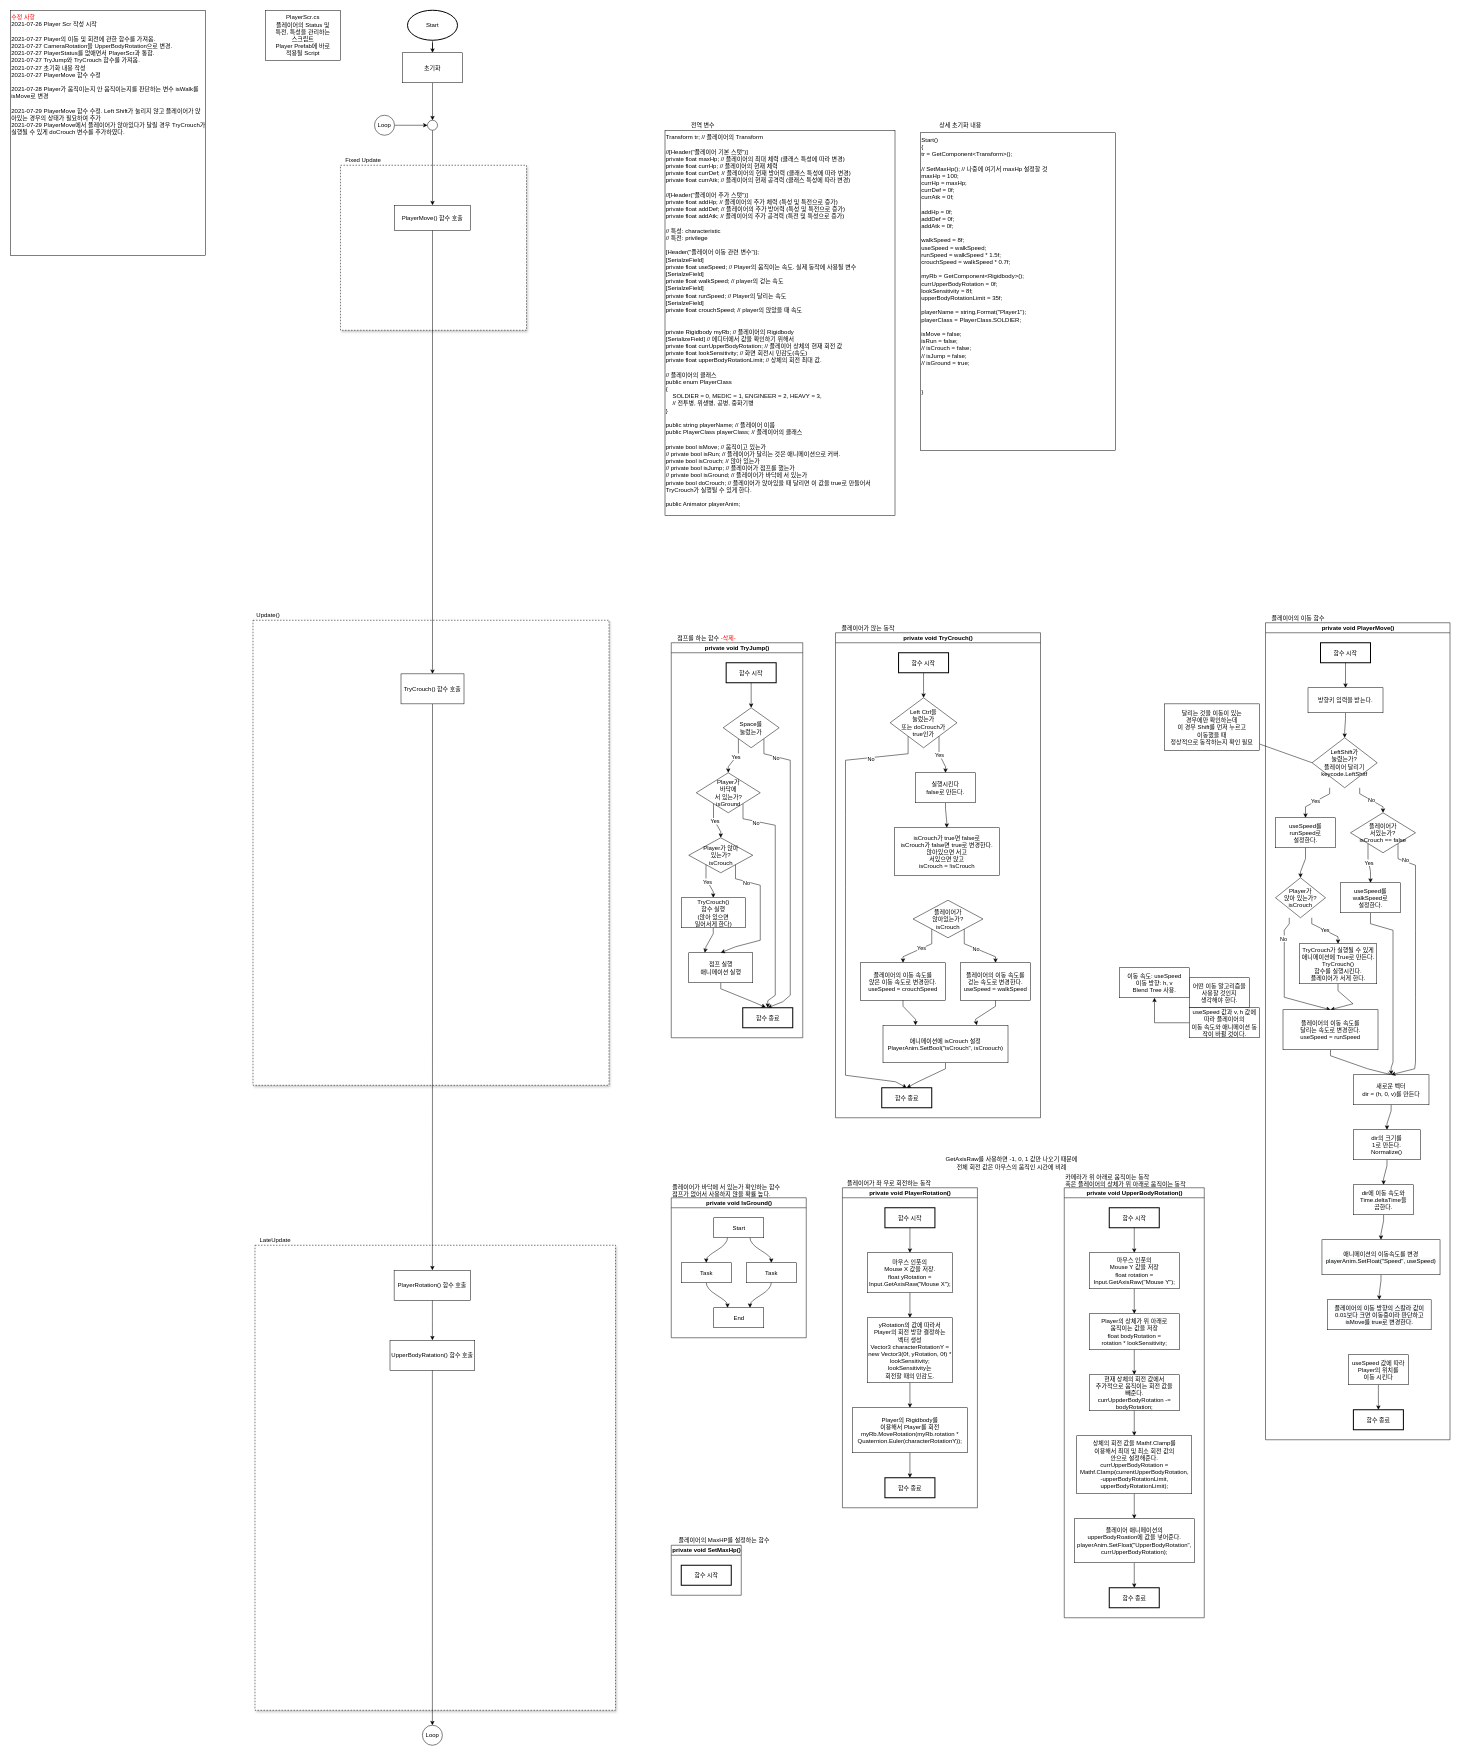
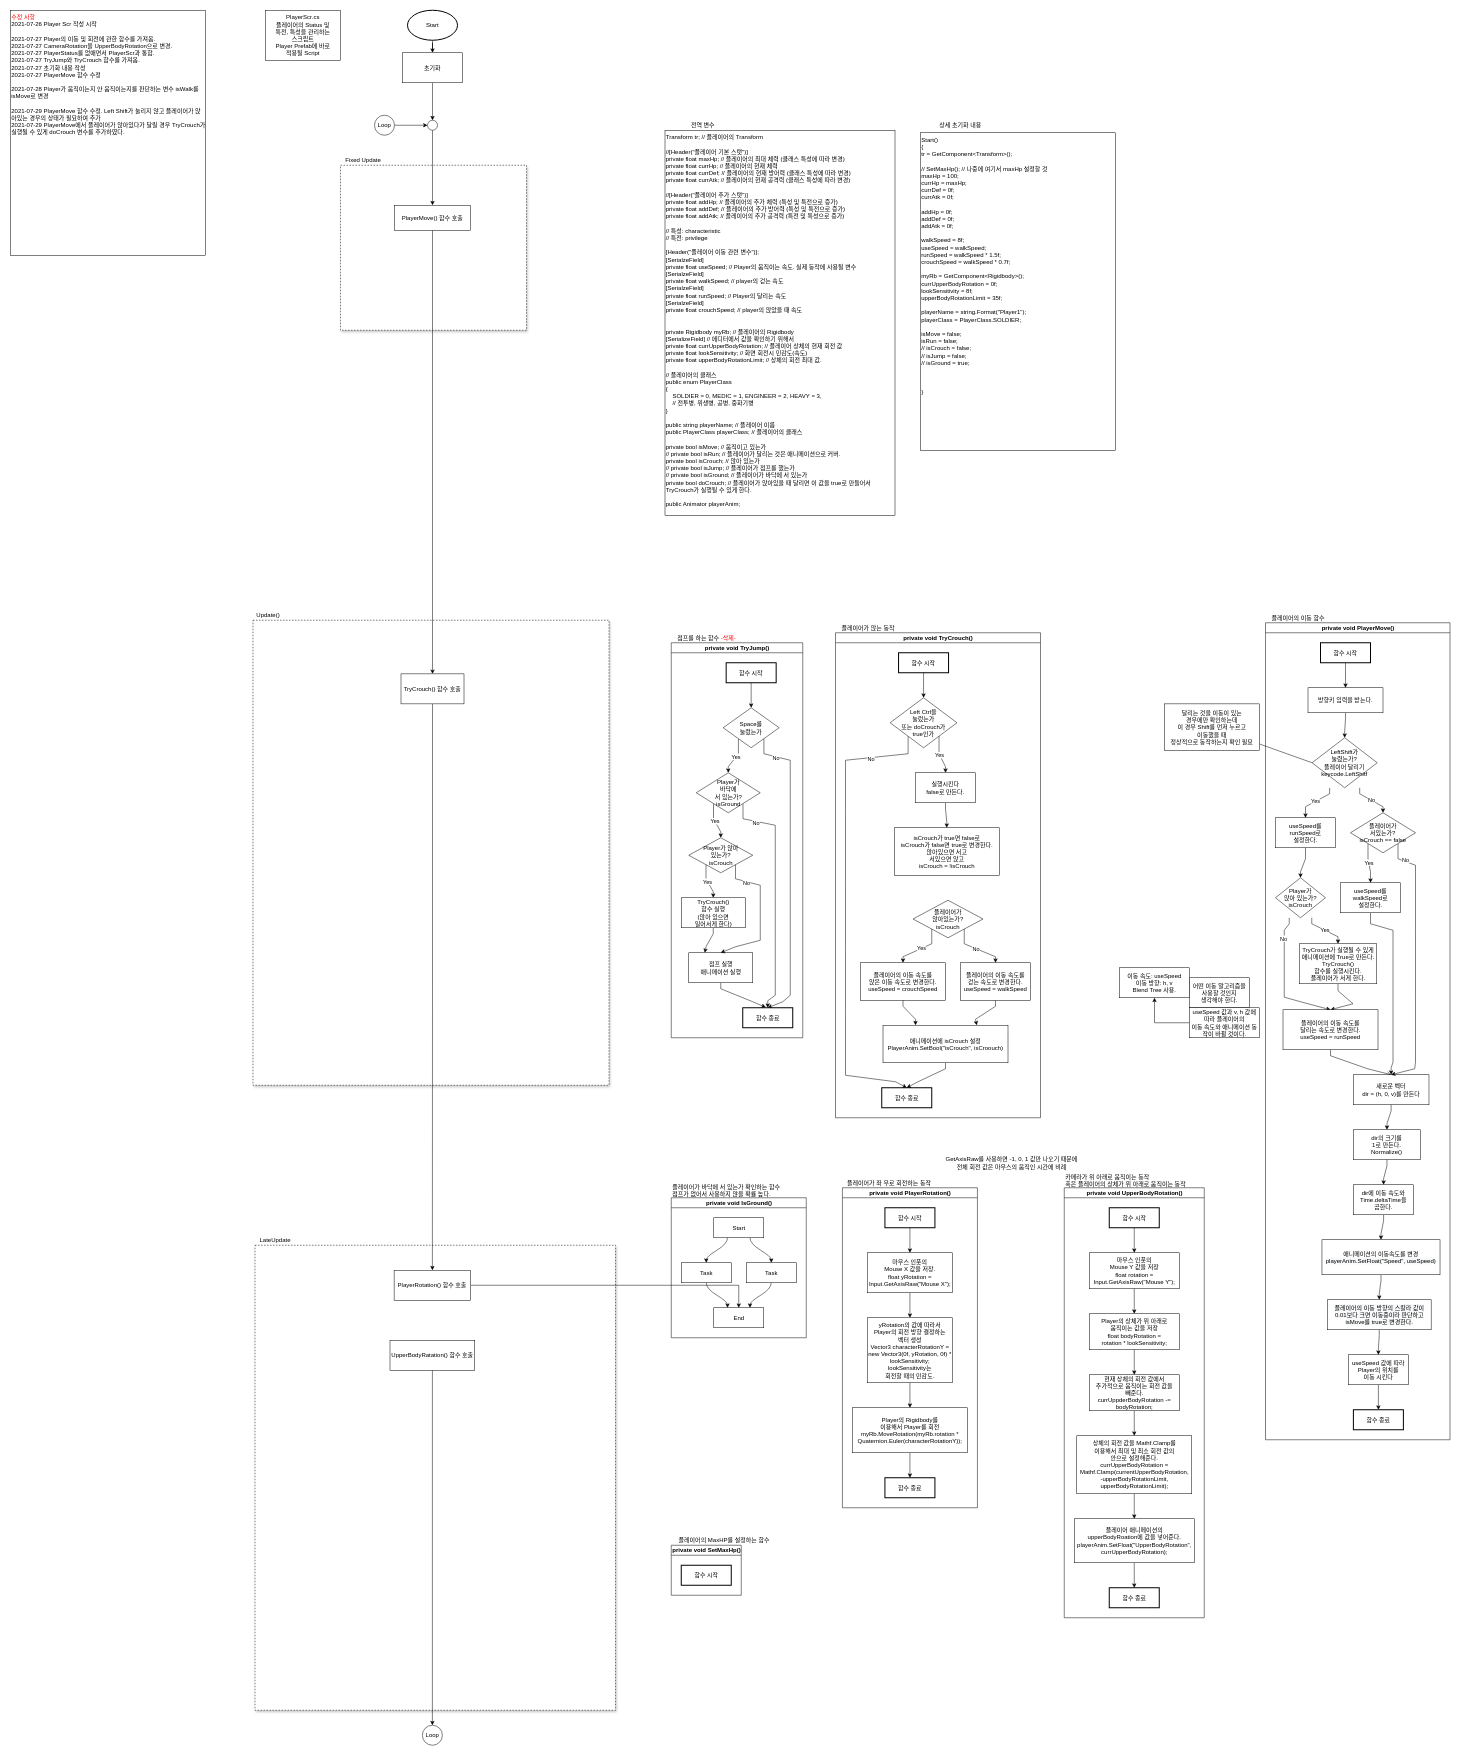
edge "PlayerRotation() 함수 호출" -> "UpperBodyRatation() 함수 호출": now "PlayerRotation() 함수 호출" -> "End"
edge "플레이어의 이동 방향의 스칼라 값이 0.01보다 크면 이동중이라 판단하고 isMove를 true로 변경한다." -> "useSpeed 값에 따라 Player의 위치를 이동 시킨다": added
